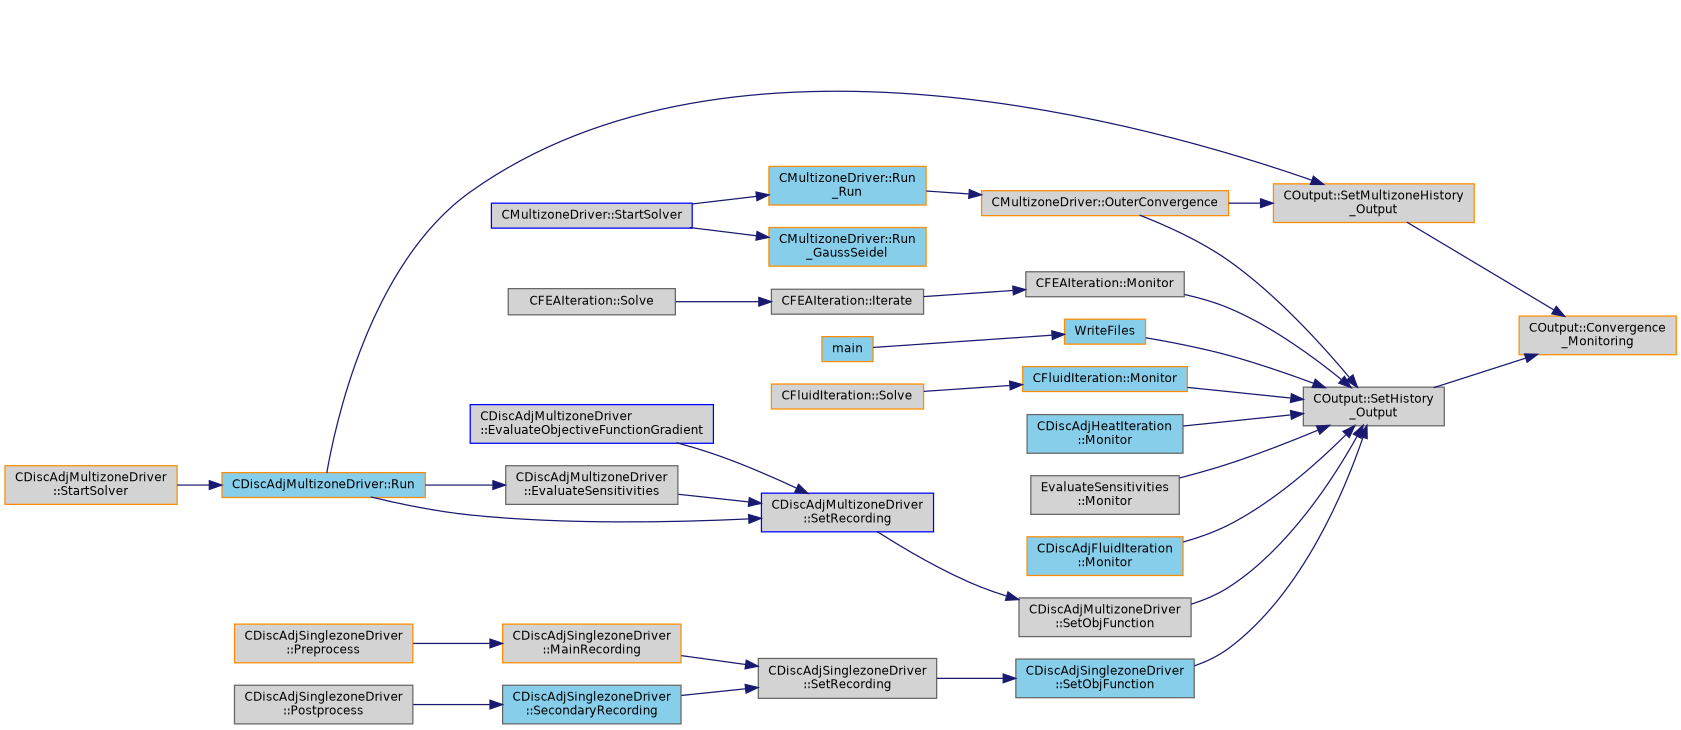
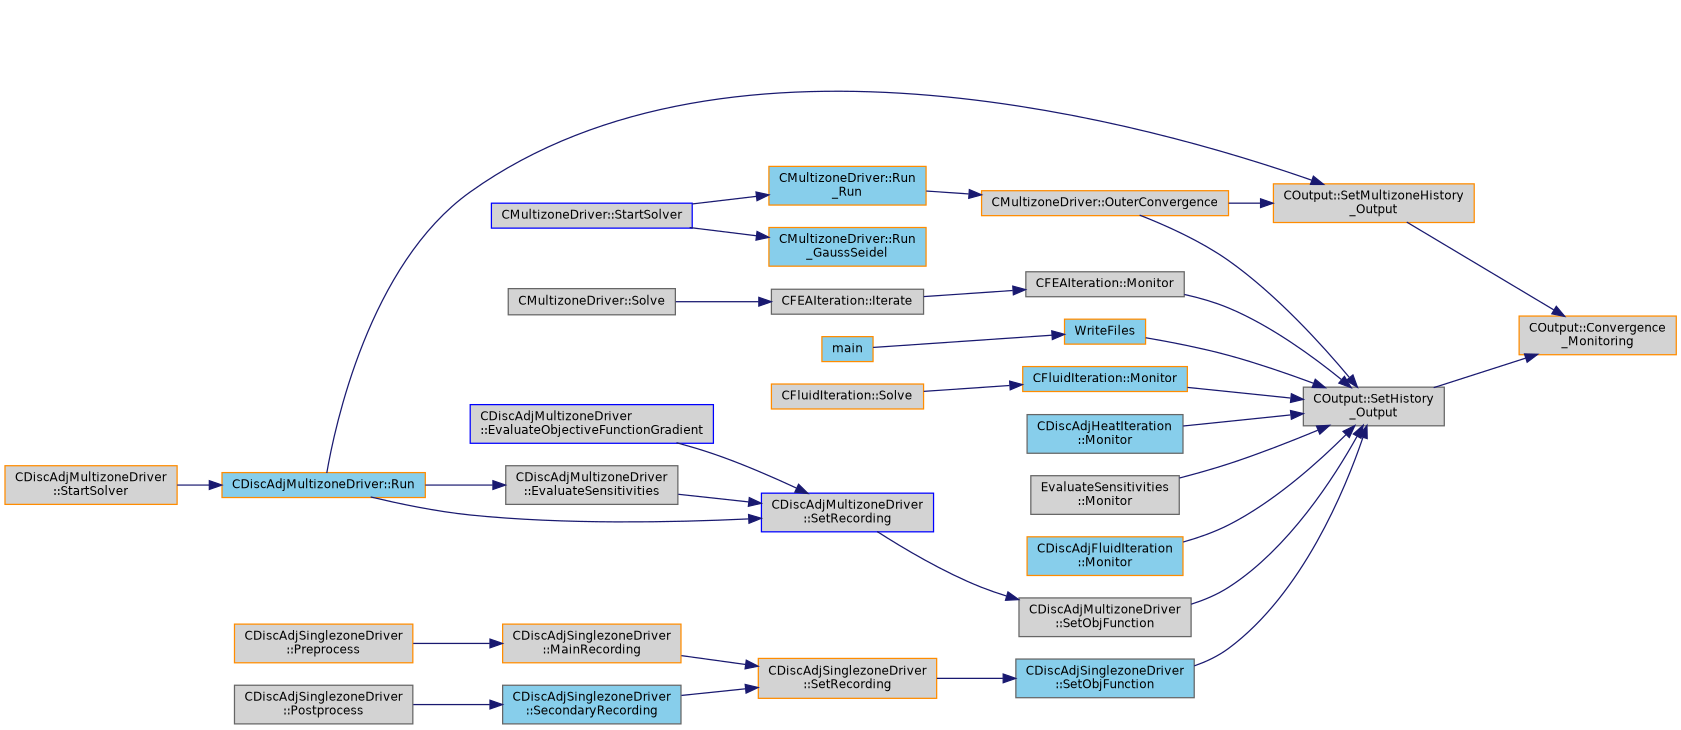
node "CFEAIteration::Solve": label "CFEAIteration::Solve" -> "CMultizoneDriver::Solve"
node "CDiscAdjSinglezoneDriver ::SetRecording": color gray40 -> darkorange
